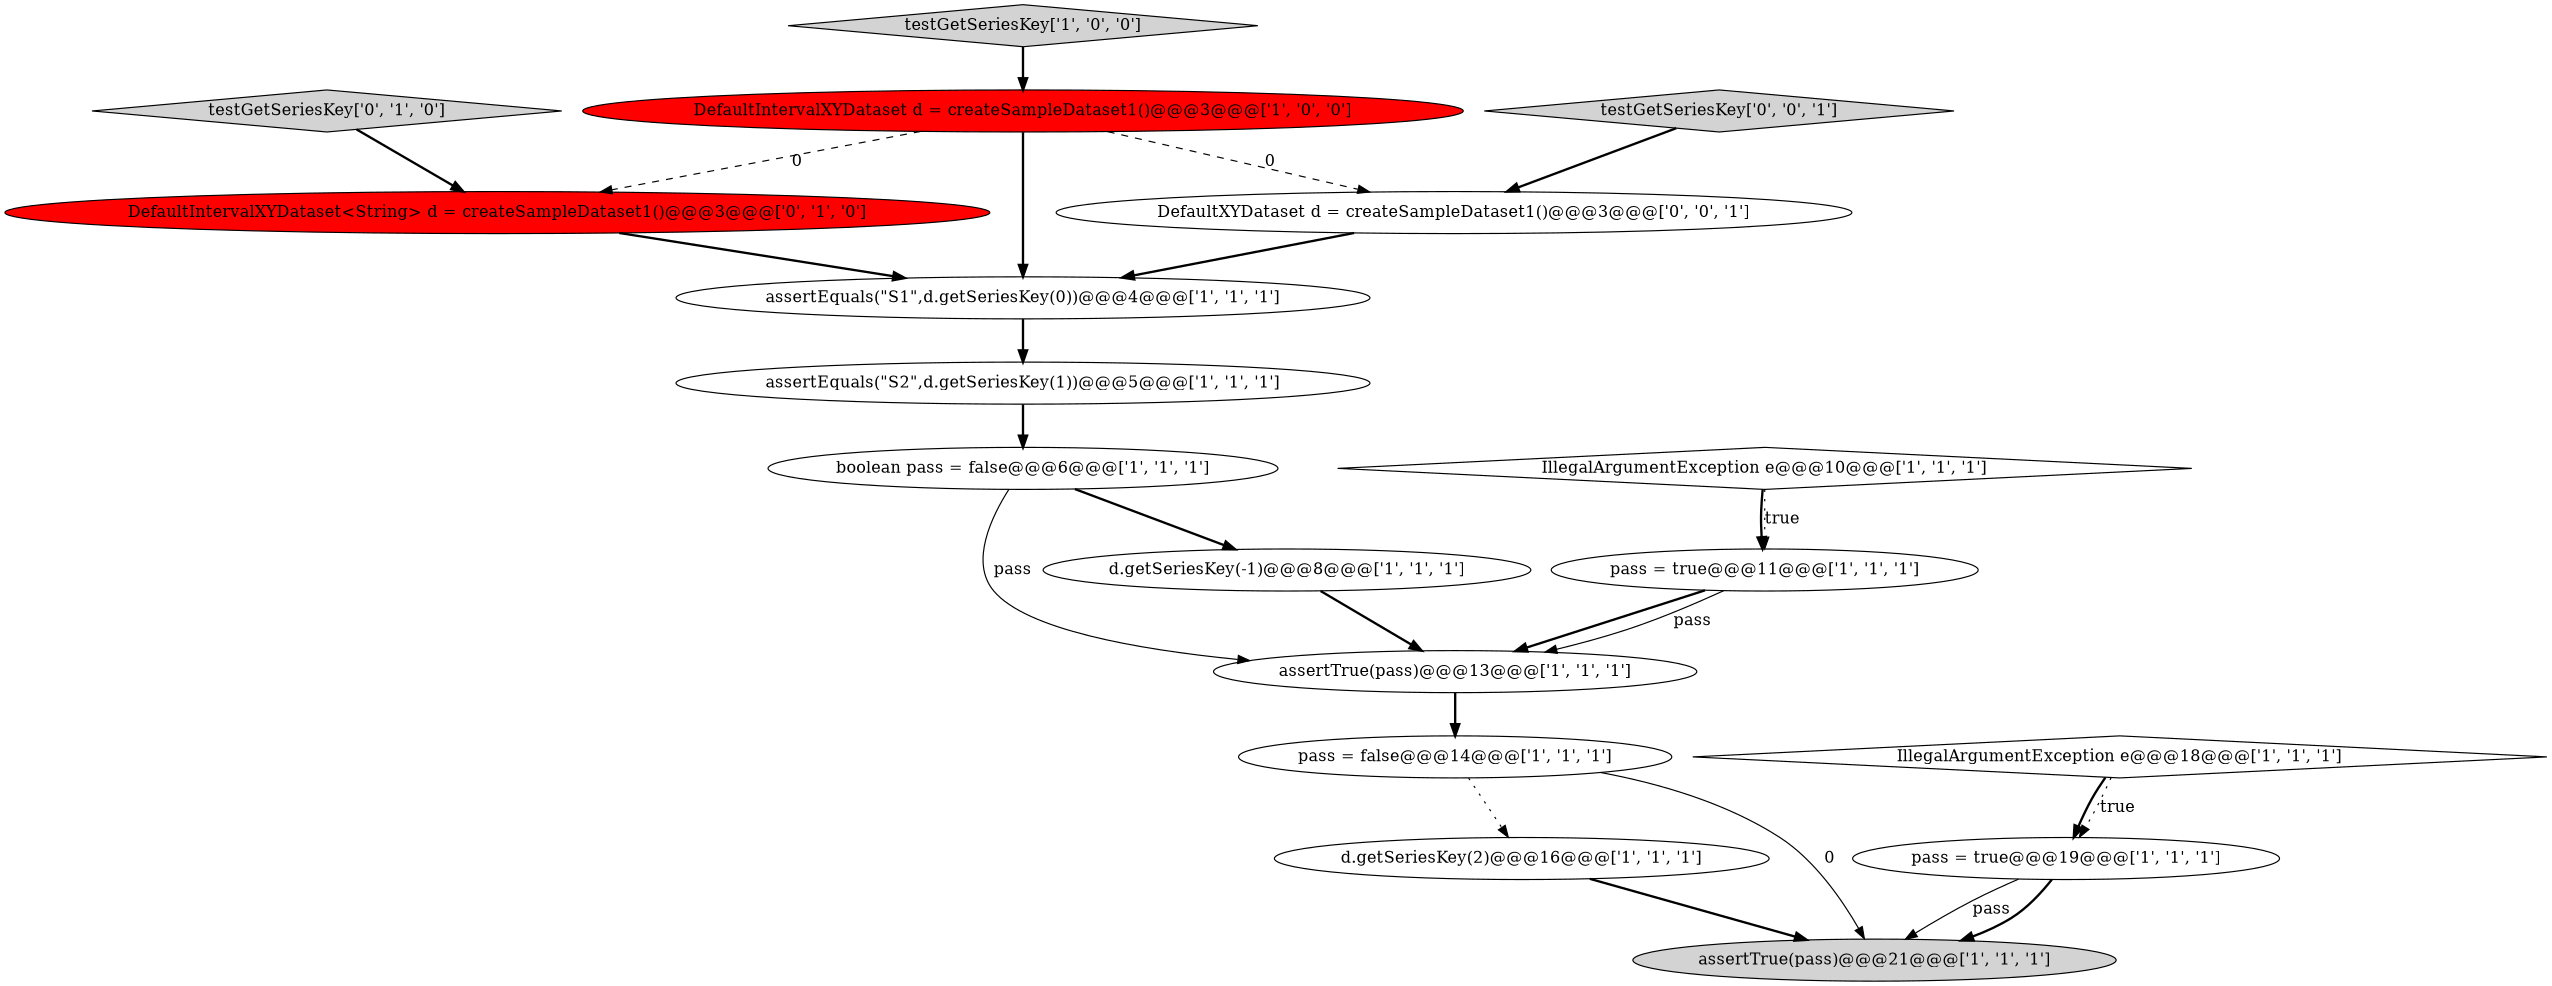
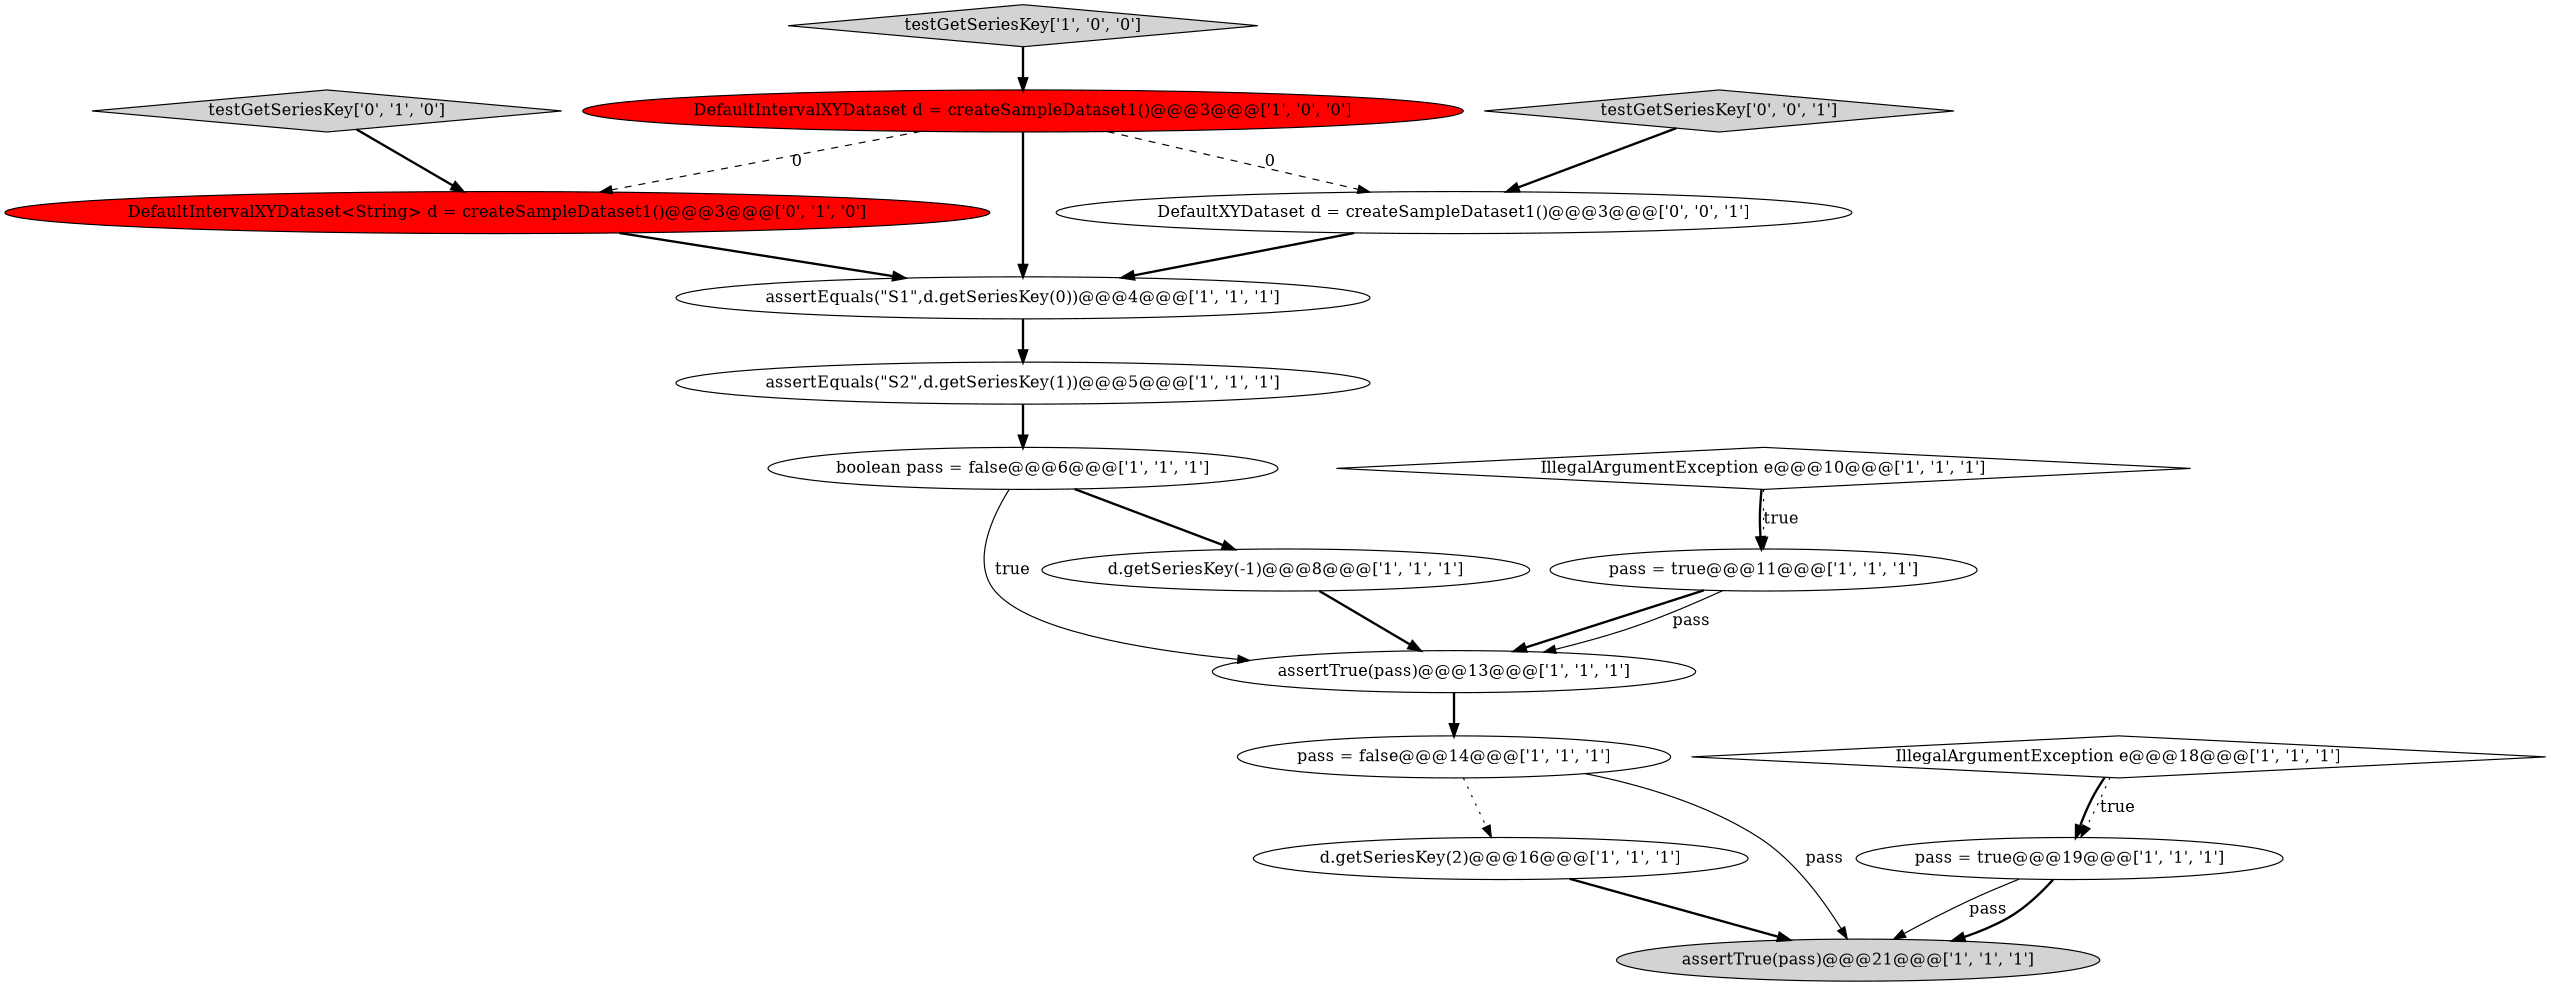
edge "boolean pass = false@@@6@@@['1', '1', '1']" -> "assertTrue(pass)@@@13@@@['1', '1', '1']": label "pass" -> "true"
edge "pass = false@@@14@@@['1', '1', '1']" -> "assertTrue(pass)@@@21@@@['1', '1', '1']": label "0" -> "pass"
